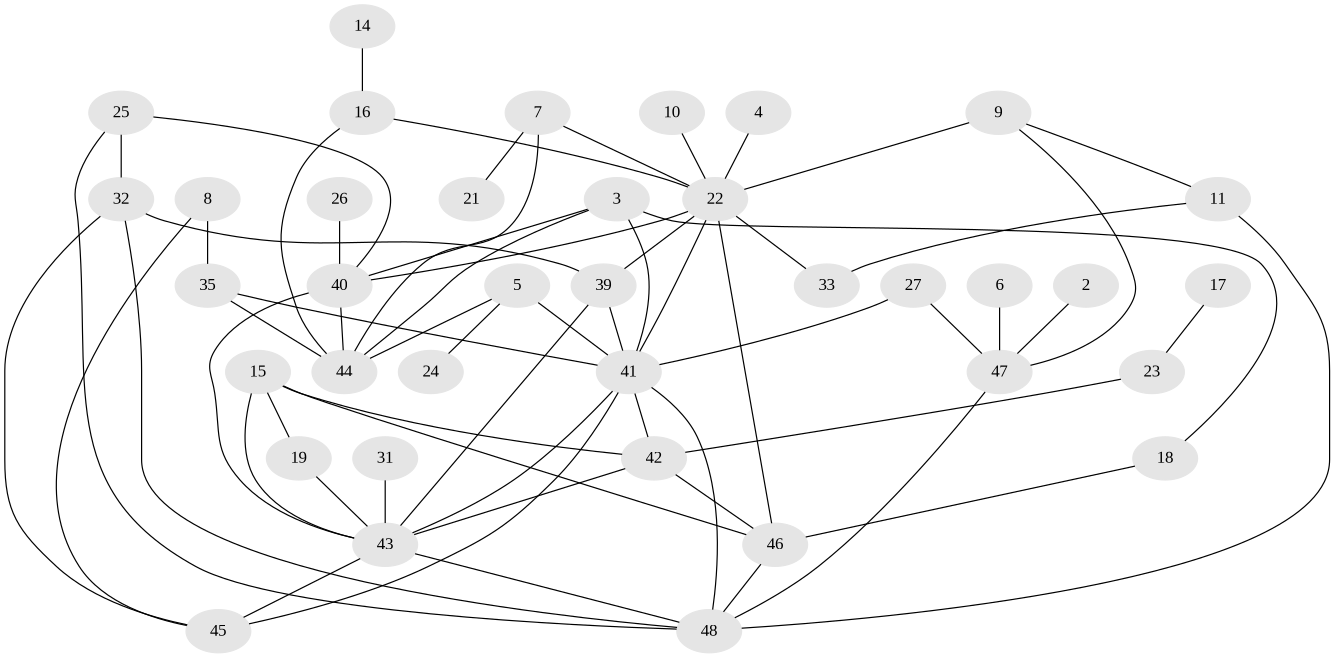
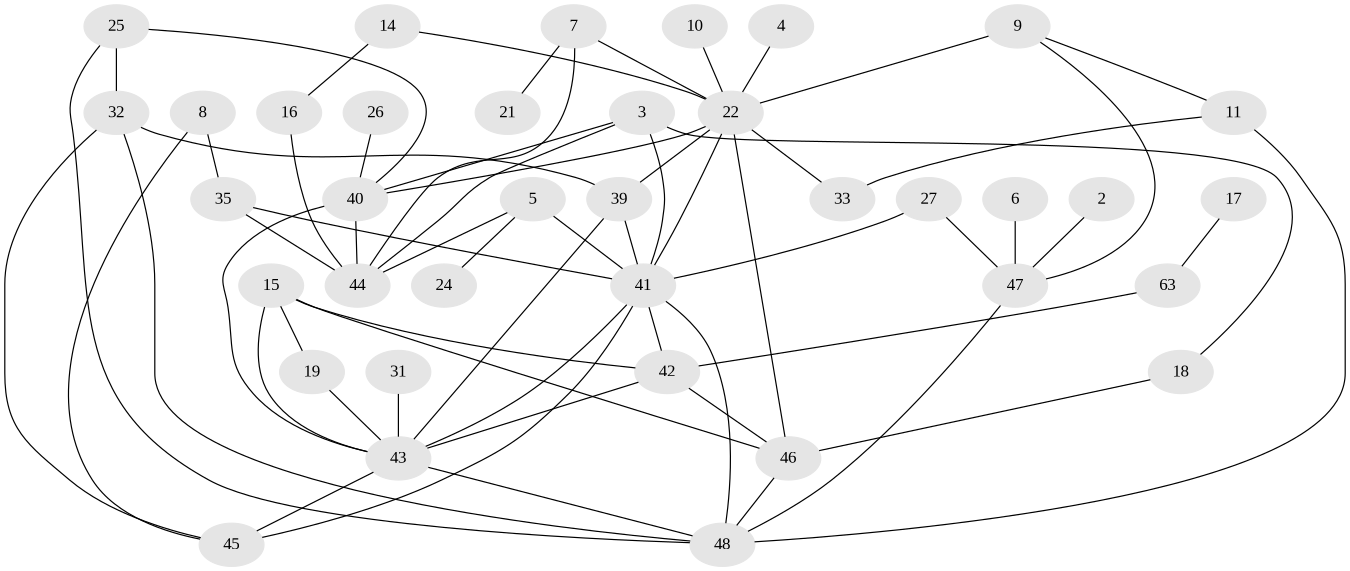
edge "16" -- "22": now "14" -- "22"
node "23": label "23" -> "63"
